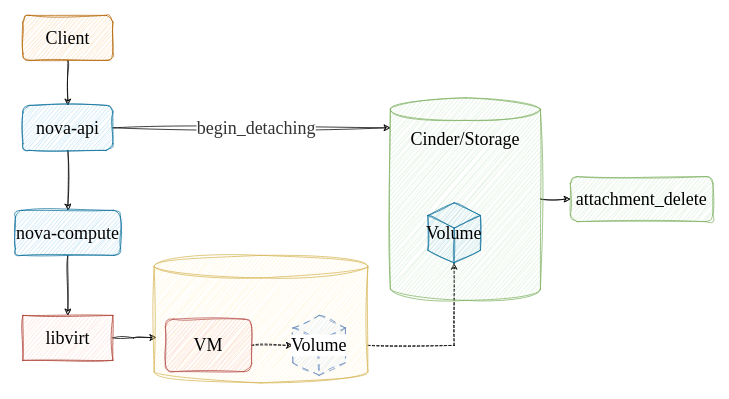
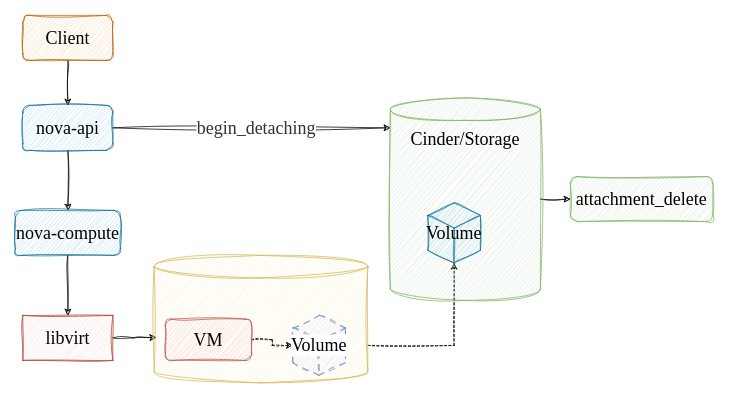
node "VM": size 86x53 -> 86x41
